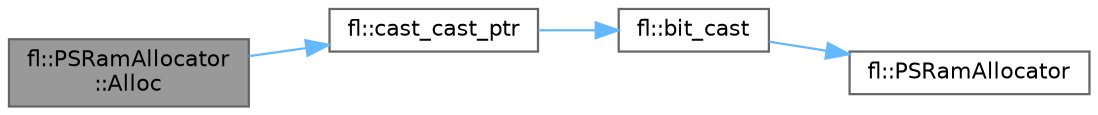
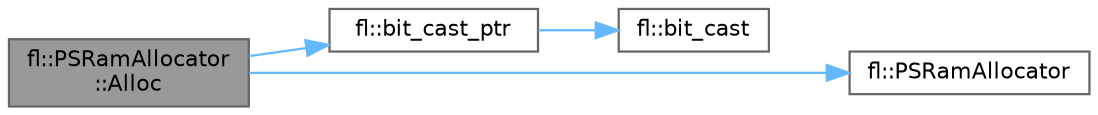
node "fl::cast_cast_ptr": label "fl::cast_cast_ptr" -> "fl::bit_cast_ptr"
edge "fl::bit_cast" -> "fl::PSRamAllocator": now "fl::PSRamAllocator ::Alloc" -> "fl::PSRamAllocator"
